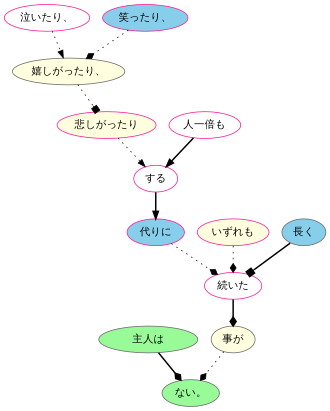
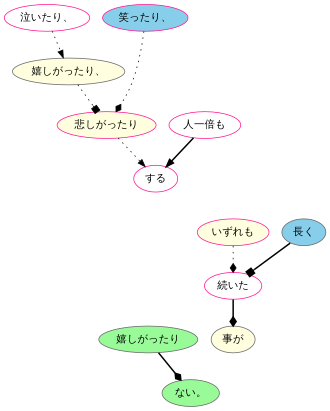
edge "笑ったり、" -> "嬉しがったり、": now "笑ったり、" -> "悲しがったり"
node "代りに": removed
node "主人は": label "主人は" -> "嬉しがったり"
edge "事が" -> "ない。": removed
